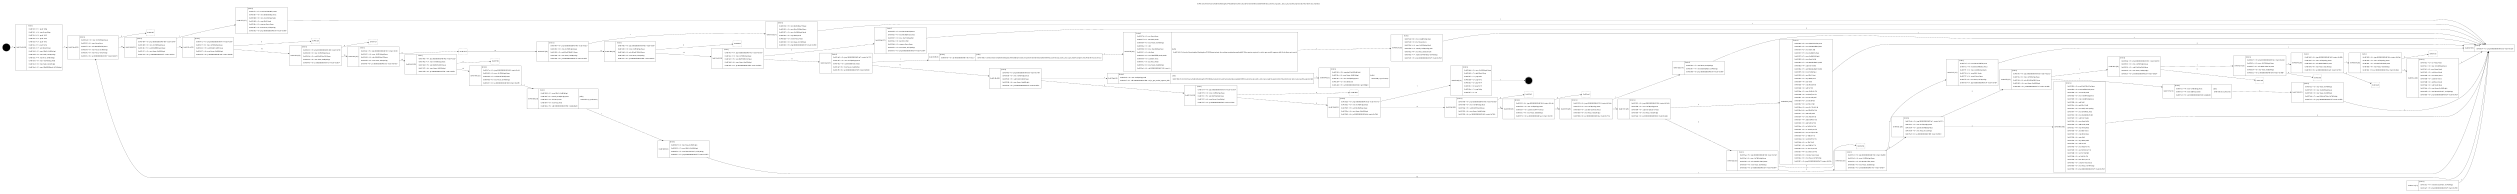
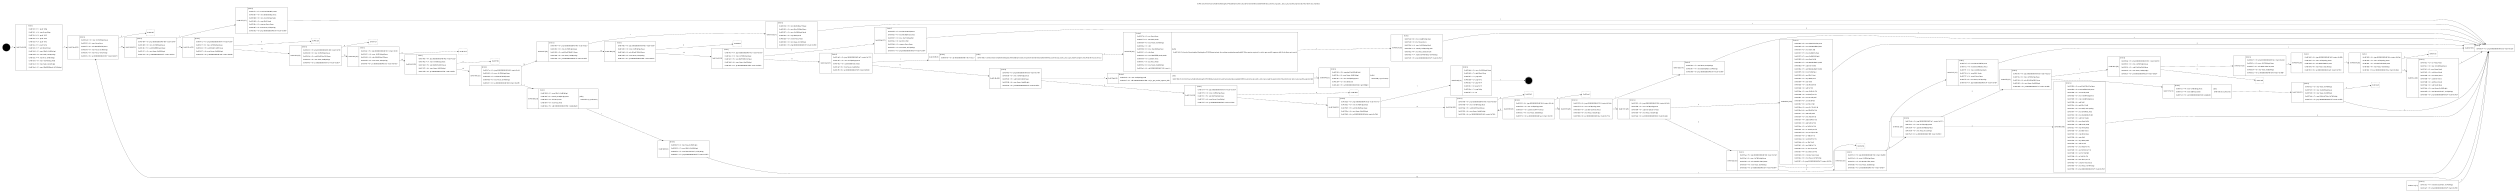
edge "0x401b1d" -> "0x401497 [25]": now "0x40147e [25]" -> "0x401497 [25]"
node "0x401b78": removed
edge "0x401640 [25]" -> "0x401ac9": now "0x4017d2 [21]" -> "0x401ac9"
edge "0x401546 [25]" -> "0x40155f [25]": reversed
